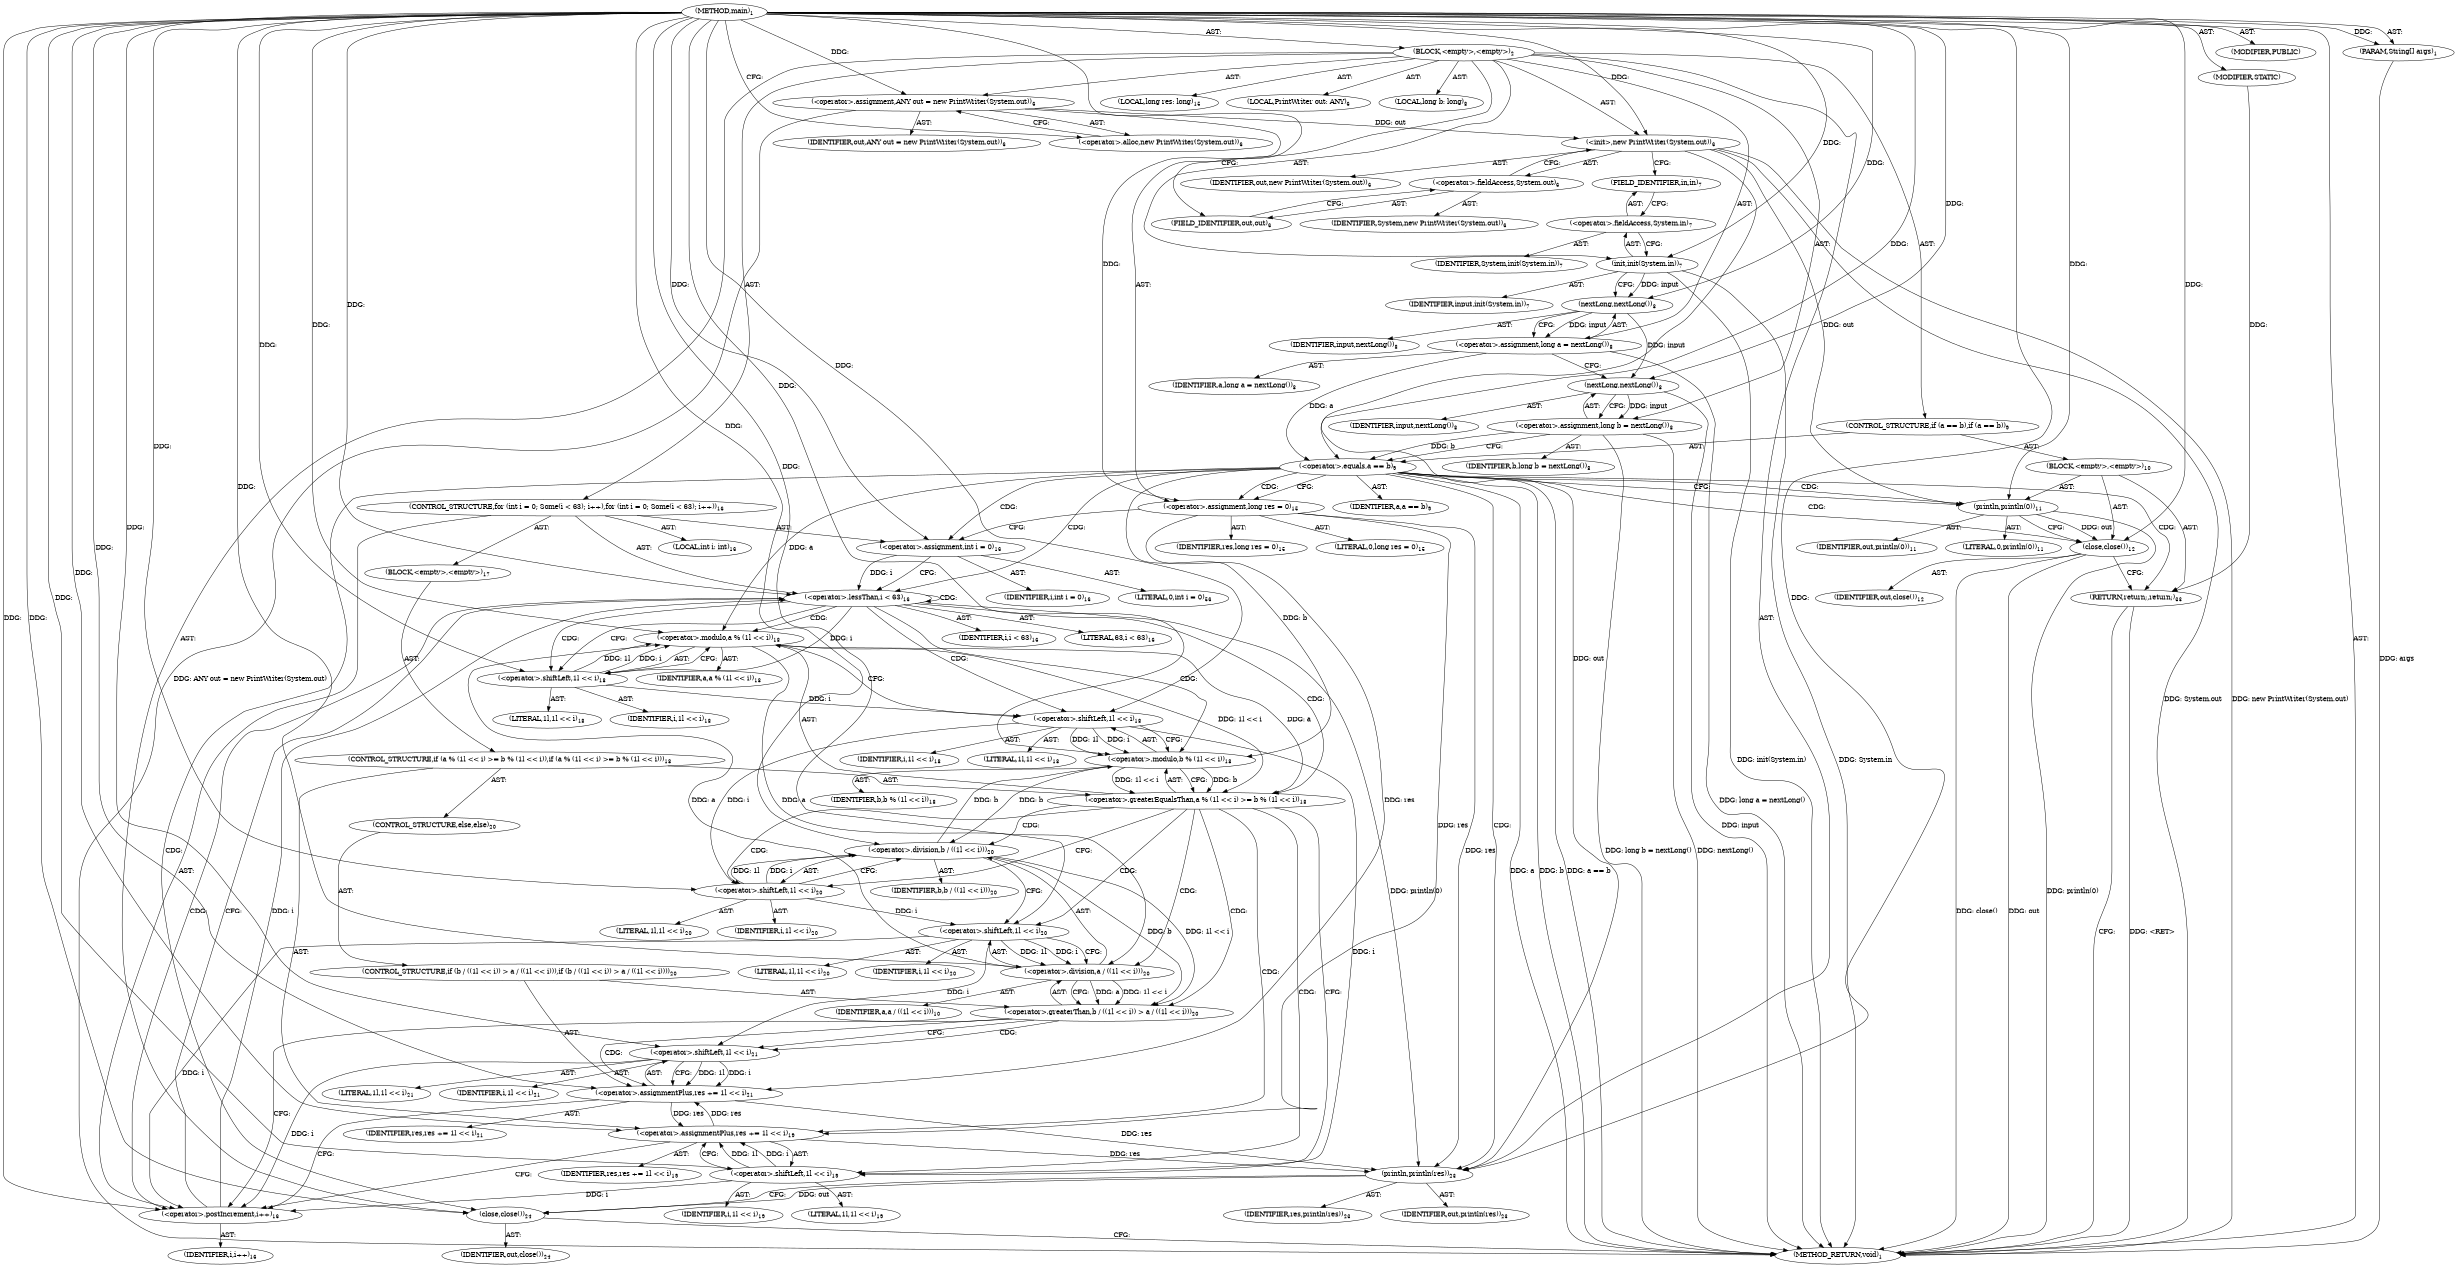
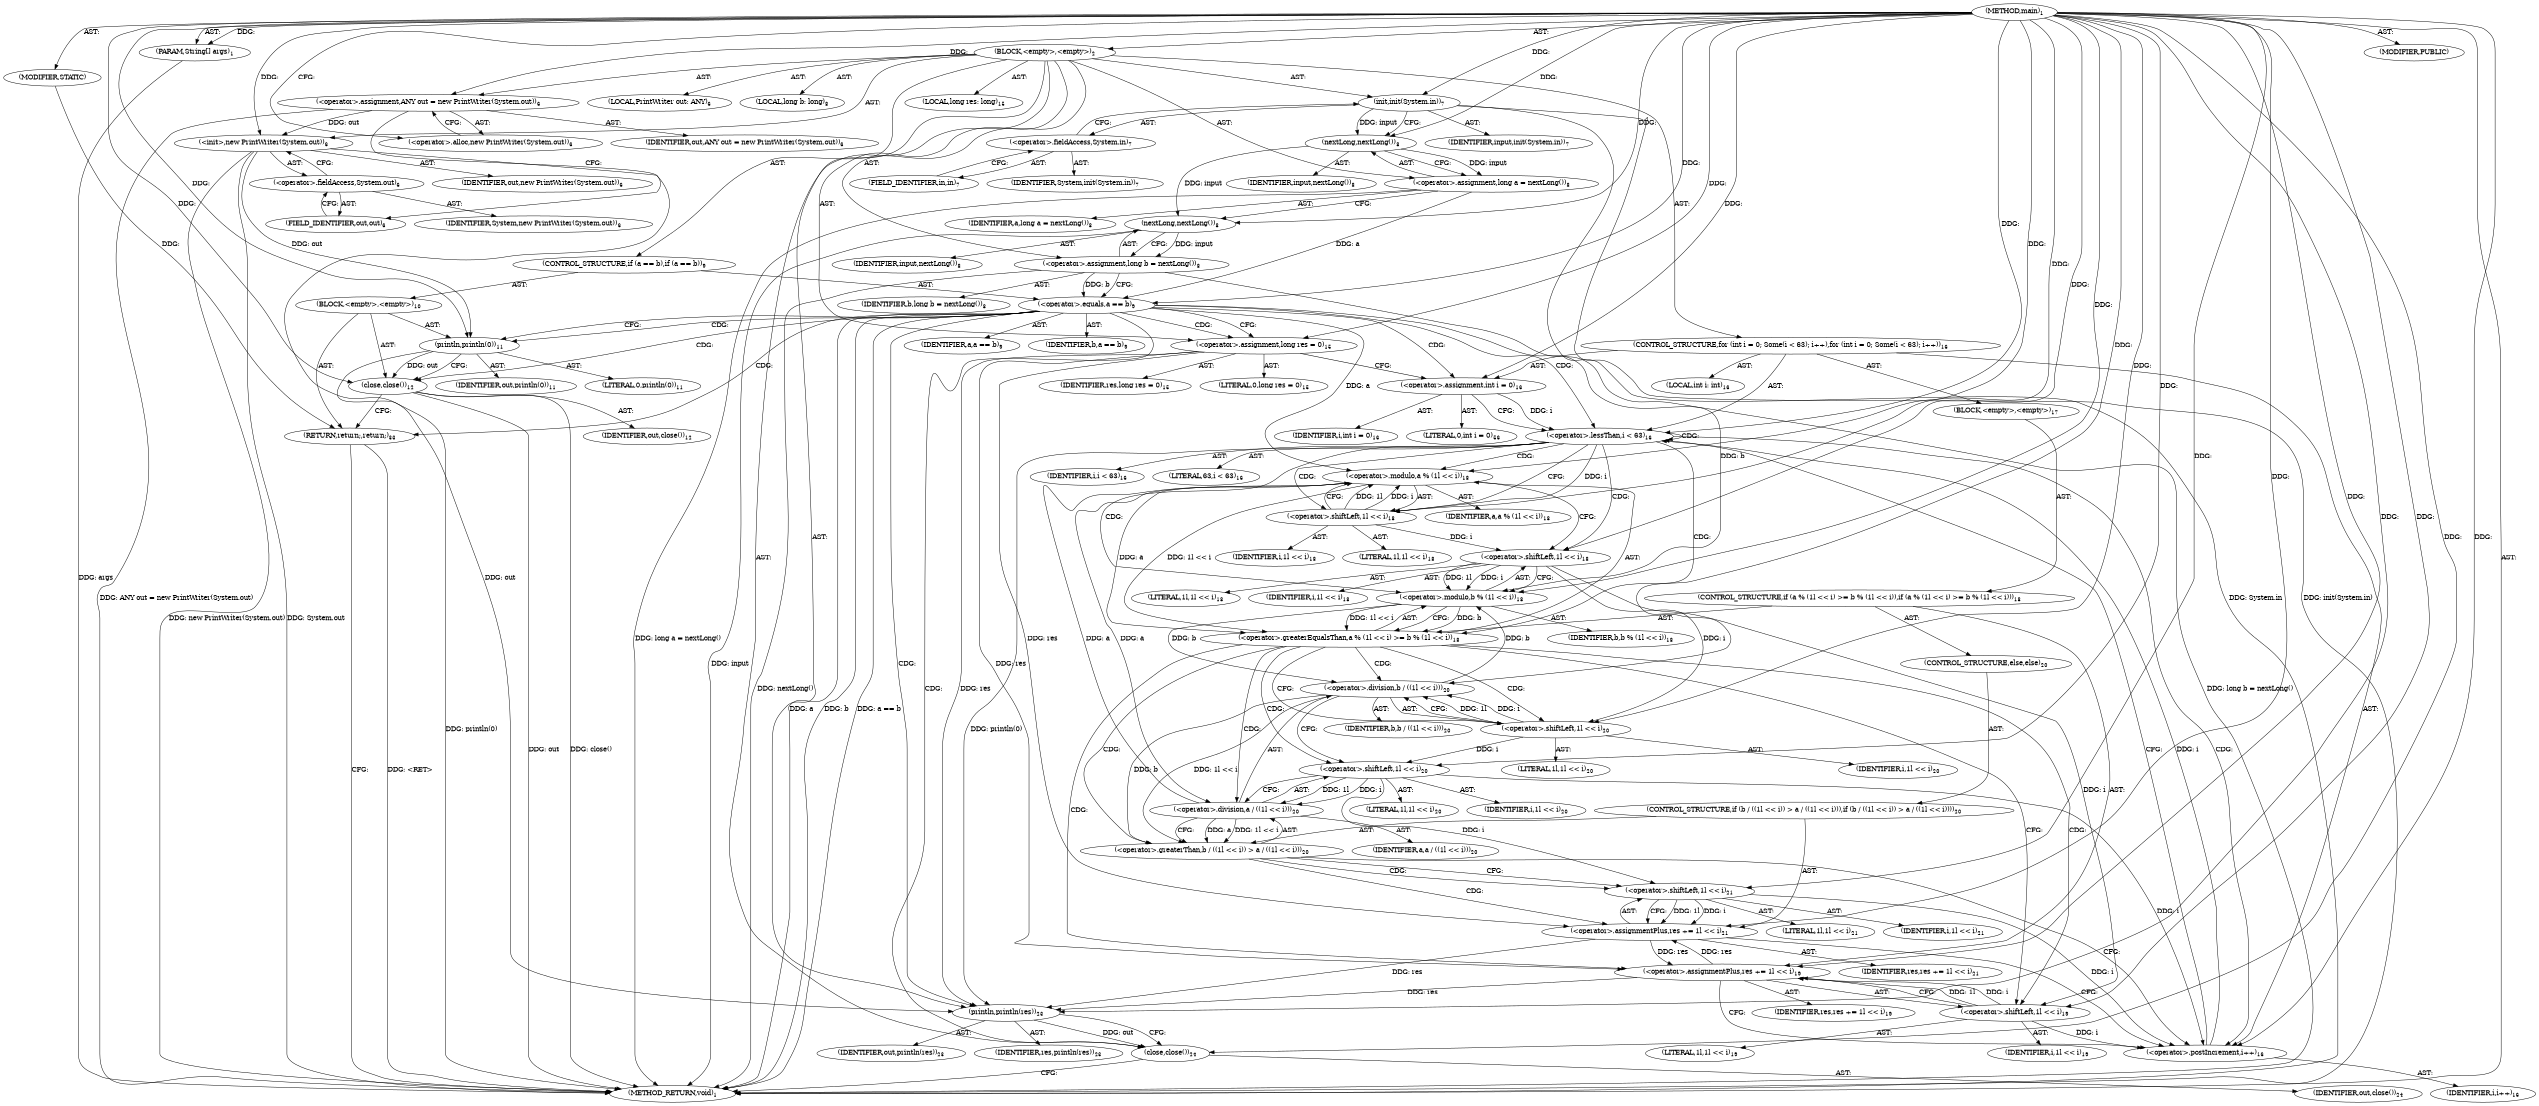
edge "(<init>,new PrintWriter(System.out))" -> "(FIELD_IDENTIFIER,in,in)": removed, label "CFG:"
node "(IDENTIFIER,b,a == b)": added
edge "(METHOD,main)" -> "(<operator>.division,a / ((1l << i)))": removed, label "DDG:"
node "(IDENTIFIER,a,a / ((1l << i)))": text "10" -> "20"
